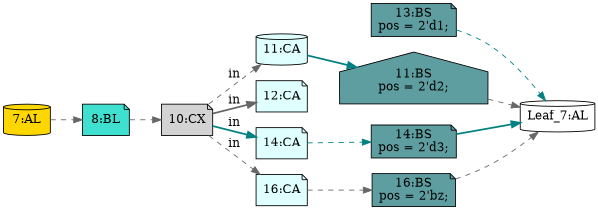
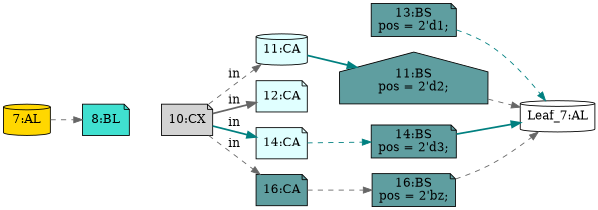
edge "8:BL" -> "10:CX": removed
node "16:CA": fillcolor lightcyan -> cadetblue
